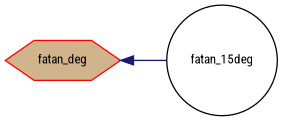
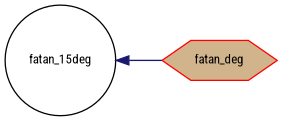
edge "fatan_15deg" -> "fatan_deg": reversed
